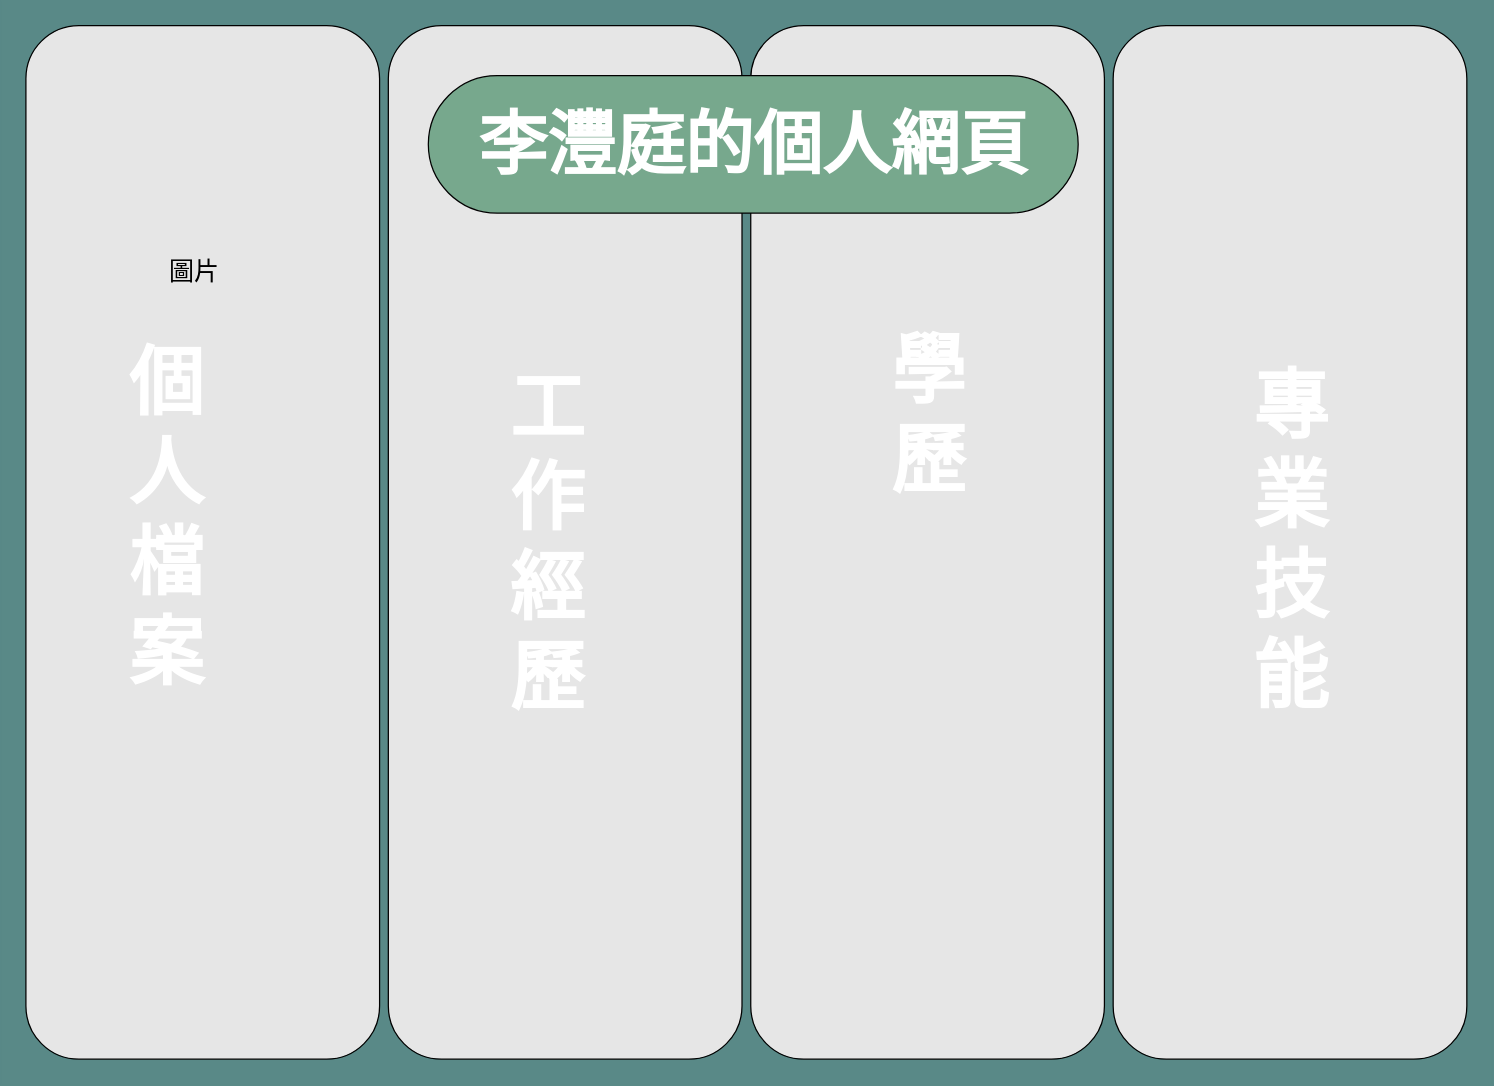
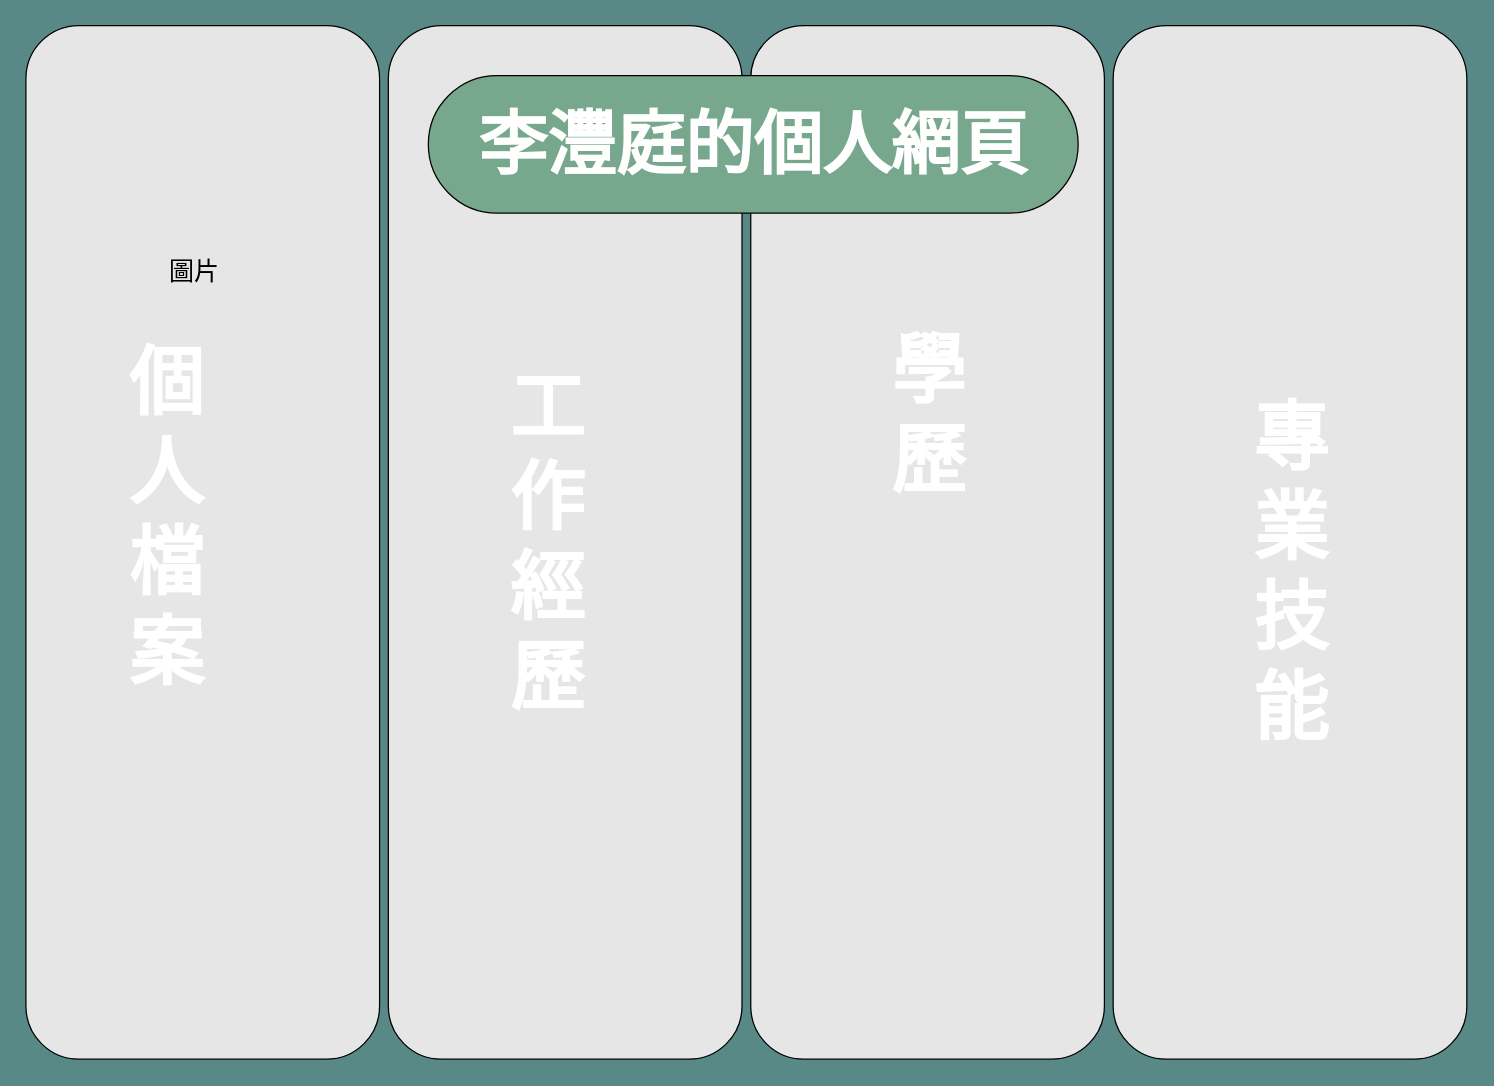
node "專 業 技 能": moved (1290, 542) -> (1290, 573)
